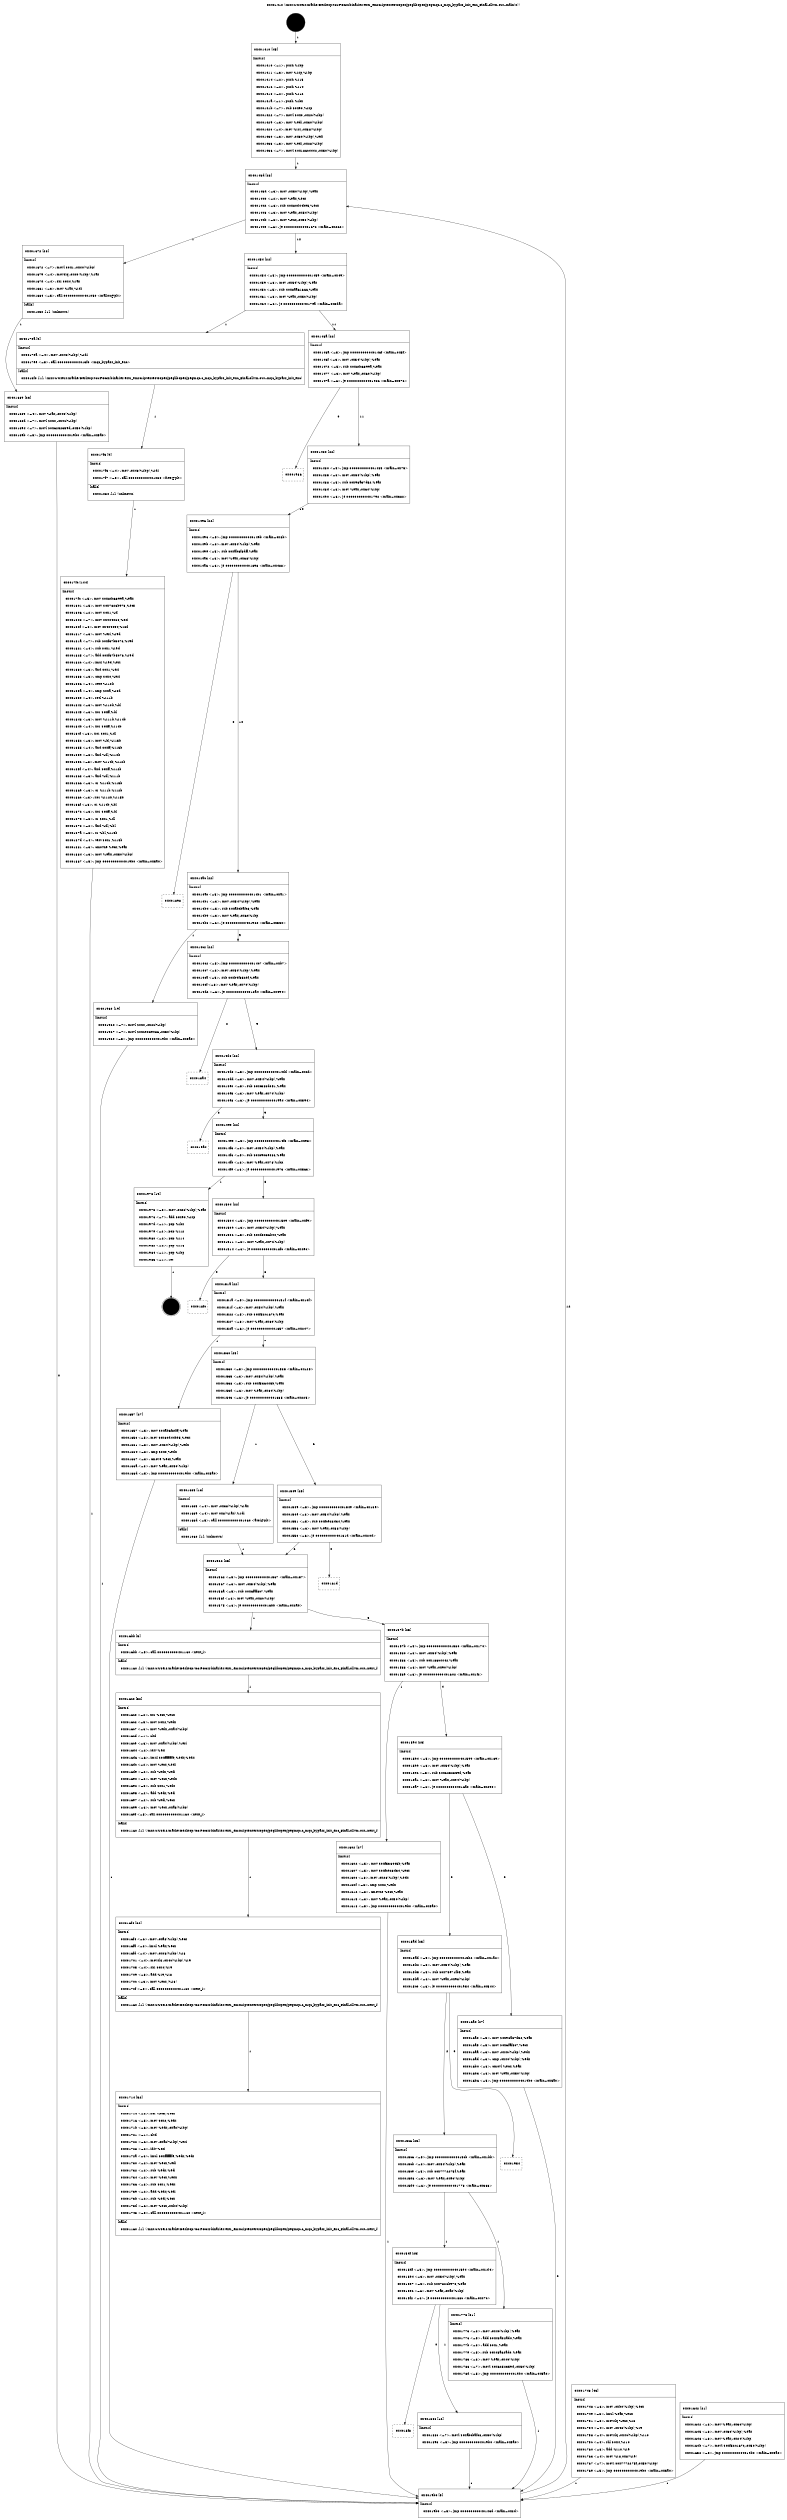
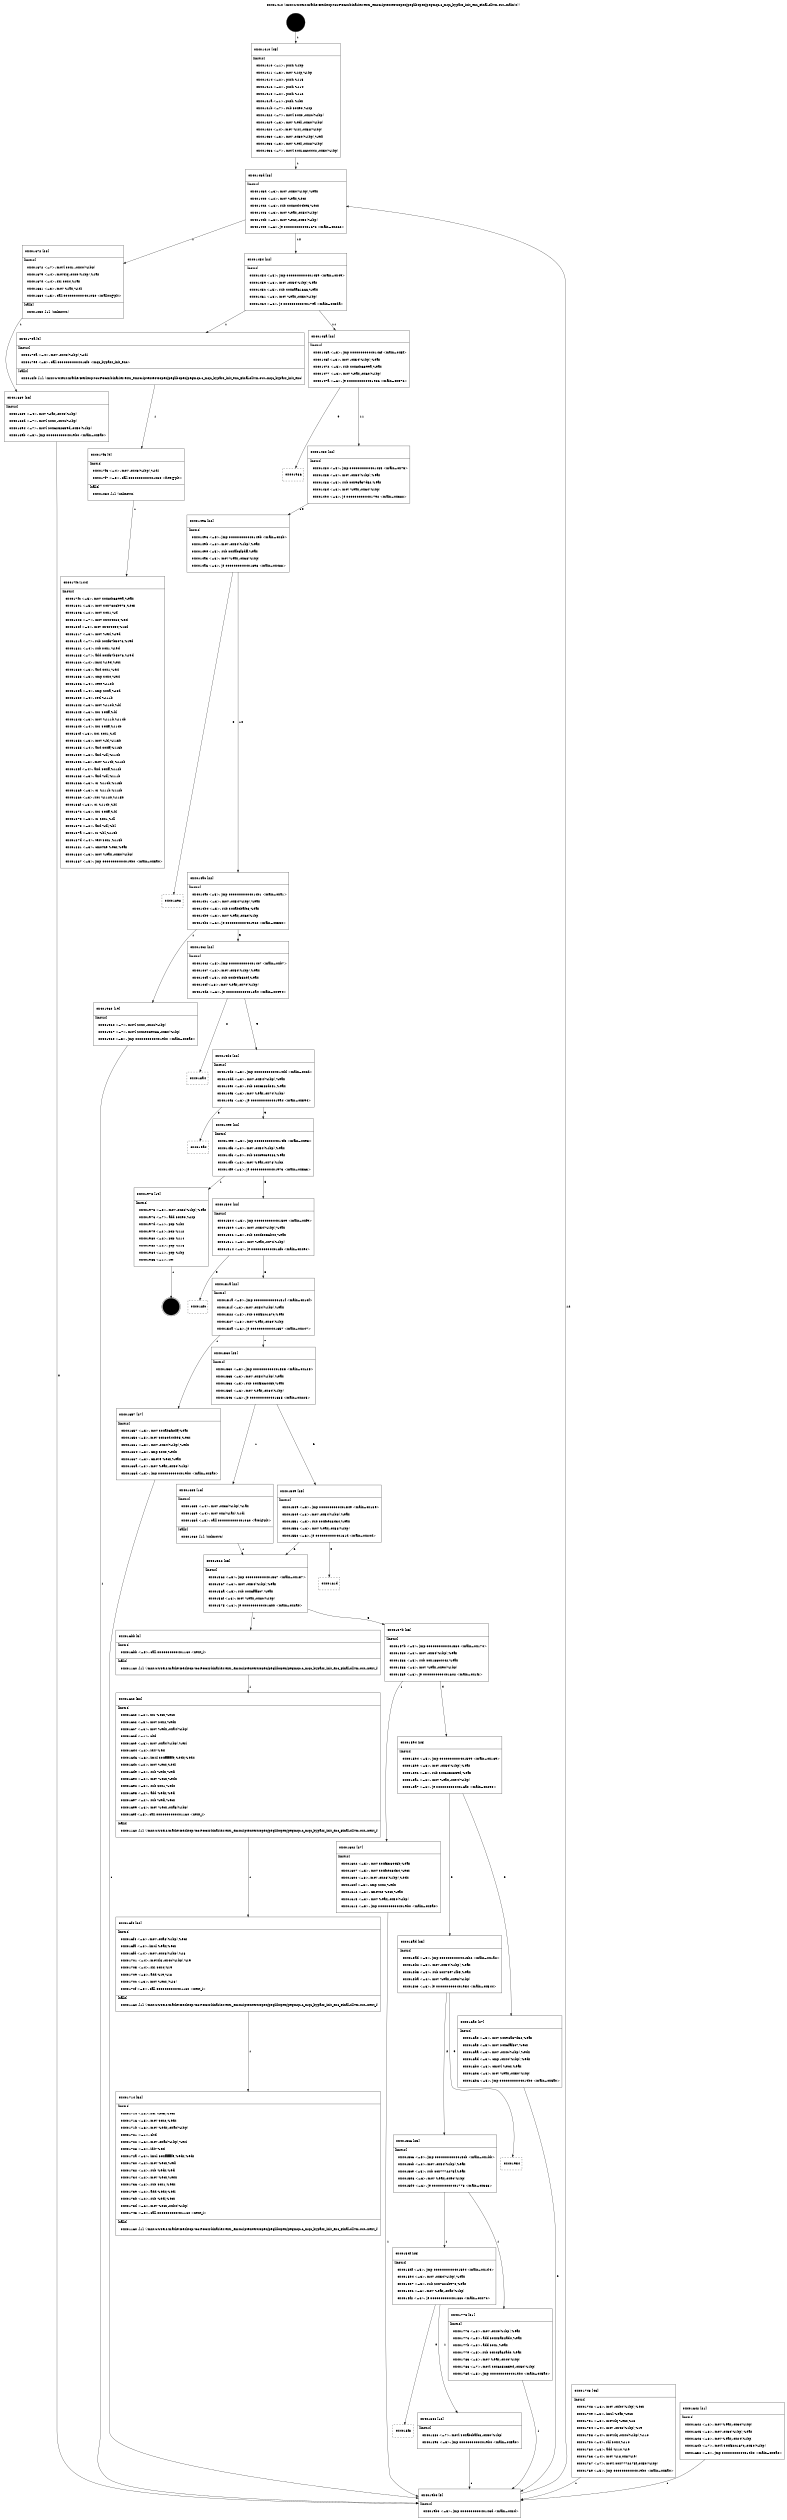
edge "0x4017fc [144]" -> "0x4019b0 [5]": removed, label "1"
